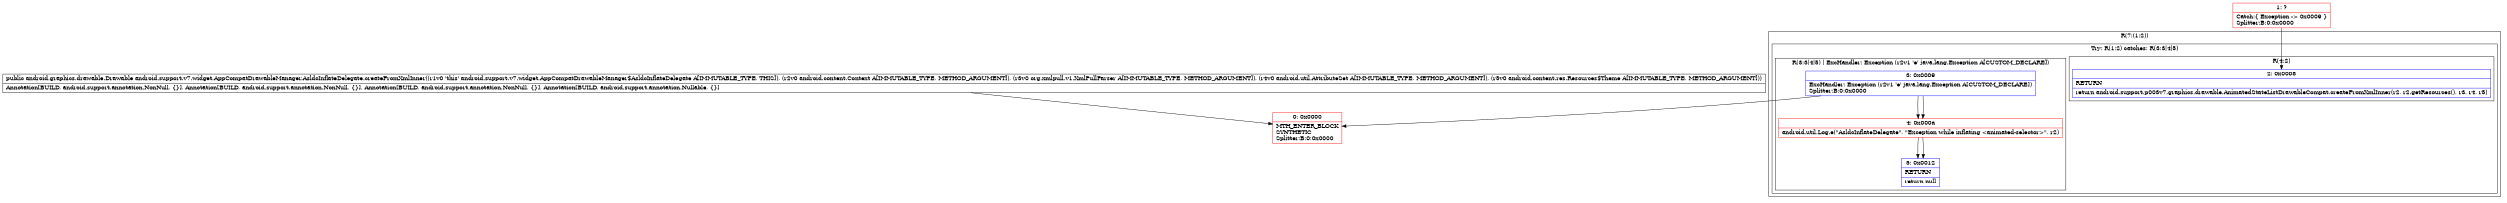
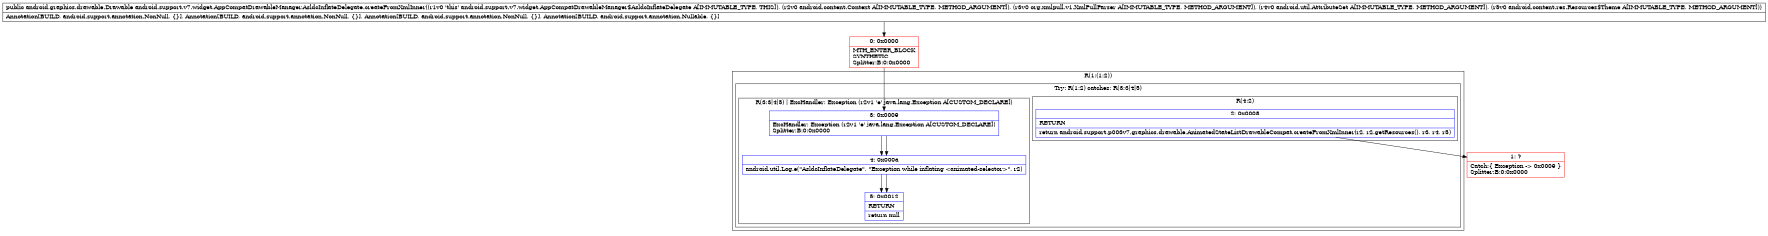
cluster "R(7:(1:2))": label "R(7:(1:2))" -> "R(1:(1:2))"
edge "1: ?" -> "2: 0x0008": reversed
edge "3: 0x0009" -> "0: 0x0000": reversed
node "4: 0x000a": color red -> blue
